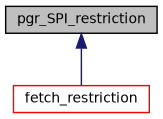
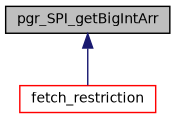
node "pgr_SPI_restriction": label "pgr_SPI_restriction" -> "pgr_SPI_getBigIntArr"
